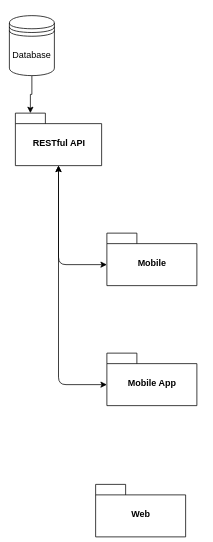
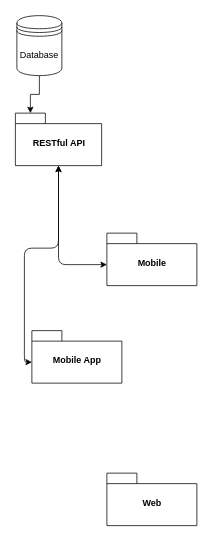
node "Database": moved (32, 45) -> (39, 45)
node "Mobile App": moved (152, 379) -> (77, 357)
node "Web": moved (141, 510) -> (152, 499)
